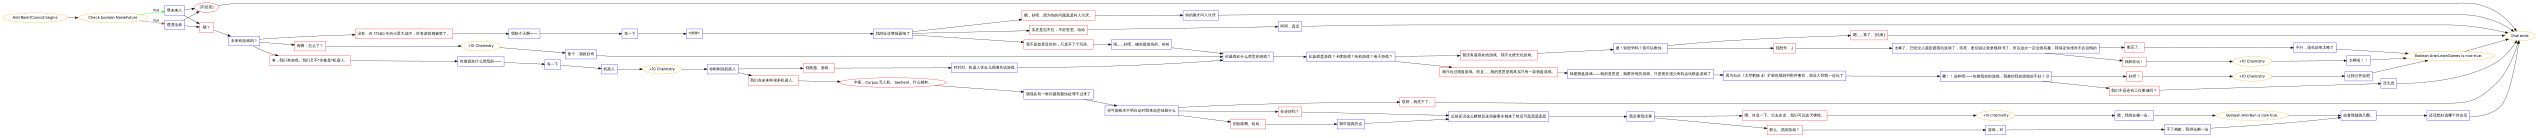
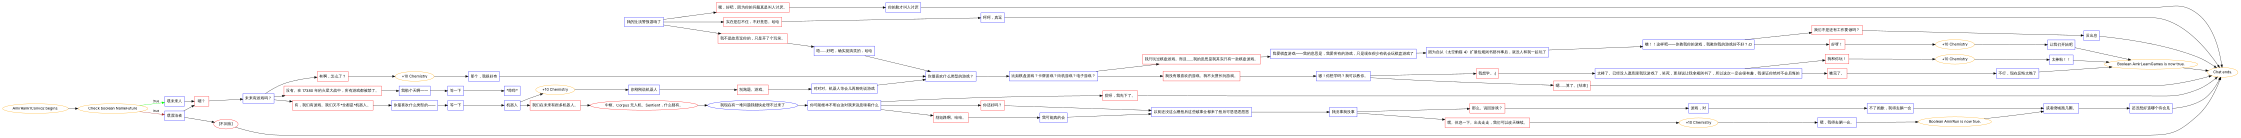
edge "嘿未来人" -> "[不回应]": removed
edge "*哔哔*" -> "我的扯淡警报器响了": removed
edge "你刚刚说机器人" -> "我们在未来有很多机器人。": now "机器人" -> "我们在未来有很多机器人。"
node "我现在有一堆问题我都快处理不过来了": shape box -> ellipse
